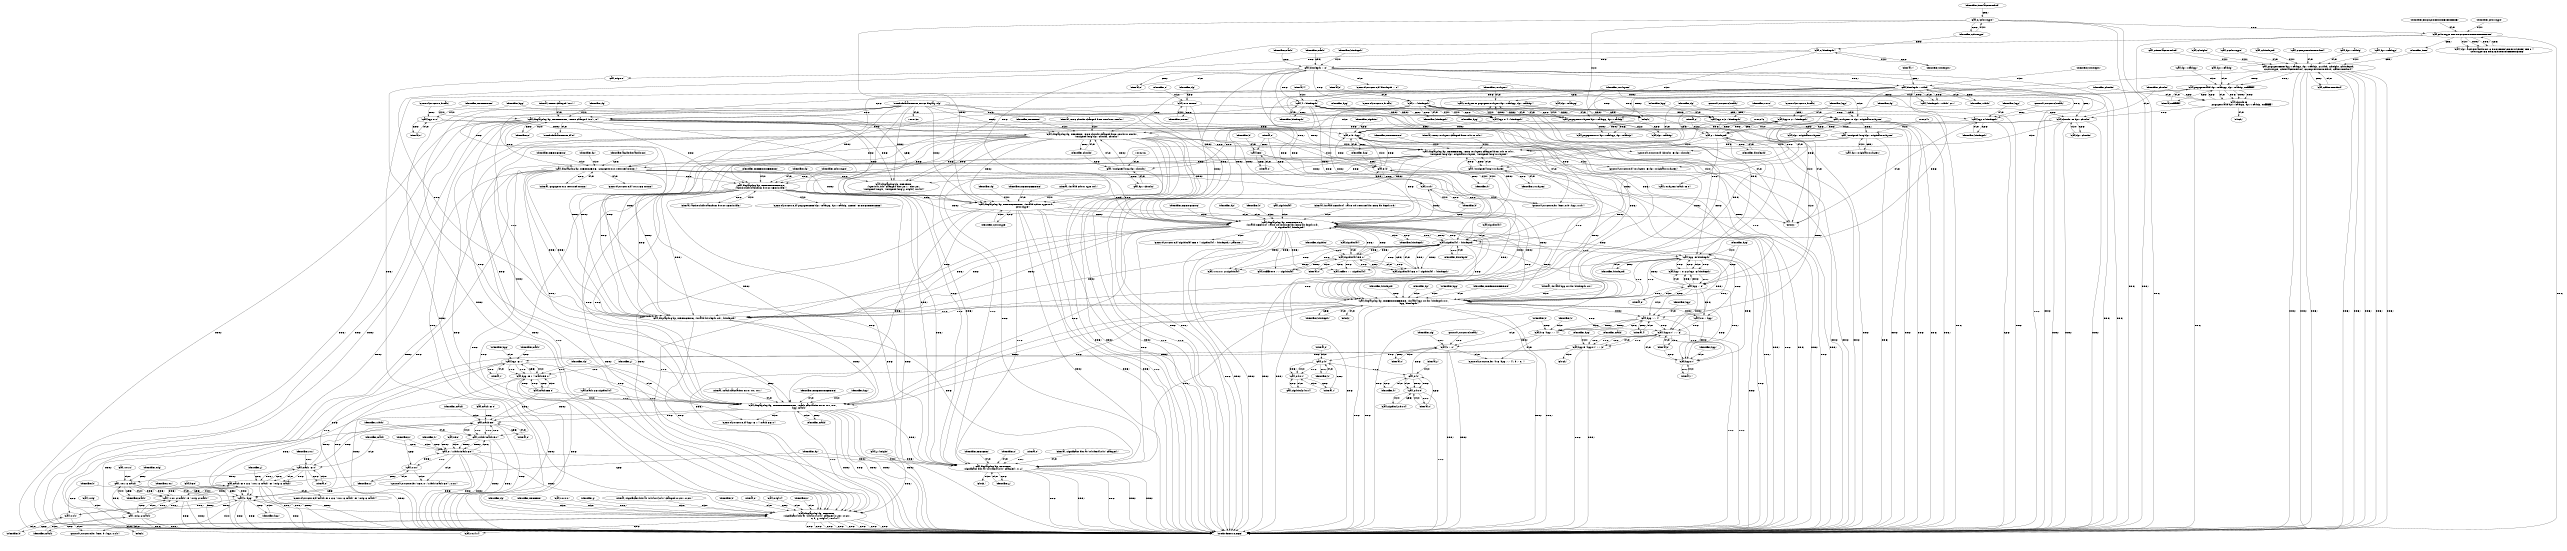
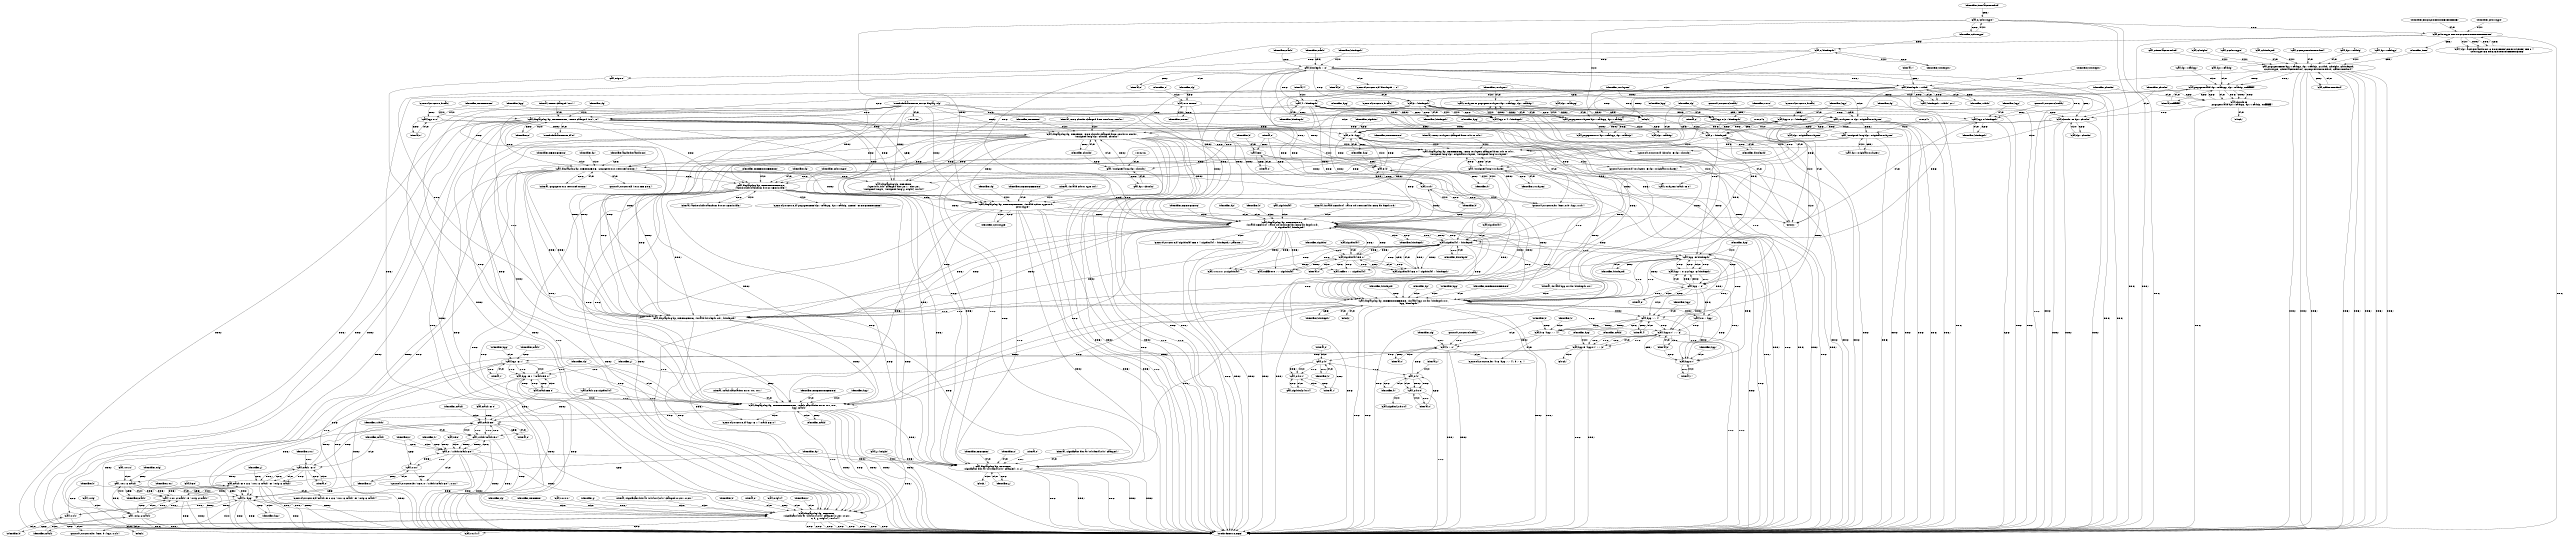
edge "(Call,bit_depth * width)" -> "(Call,4 * bit_depth)": label "DDG: " -> "AST: "
node "(Call,7 * bit_depth)": label "(Call,7 * bit_depth)" -> "(Call,3 * bit_depth)"
edge "(Call,(unsigned long)rowbytes)" -> "(Call,rowbytes-(mask != 0))": added, label "DDG:"
node "(ControlStructure,if (rows == NULL))": label "(ControlStructure,if (rows == NULL))" -> "(ControlStructure,if (rows == BUG))"
edge "(Call,bpp+7)" -> "(Call,(bpp+7) >> 3)": label "AST: " -> "CFG: "
edge "(Call,bpp != 1 || mask == 0)" -> "(Call,bpp != 1)": removed, label "CFG:"
edge "(Call,sig_bits[2*b+0])" -> "(Call,2*b+0)": removed, label "CFG:"
edge "(Call,rowbytes = png_get_rowbytes(dp->read_pp, dp->read_ip))" -> "(MethodReturn,RET)": added, label "DDG:"
